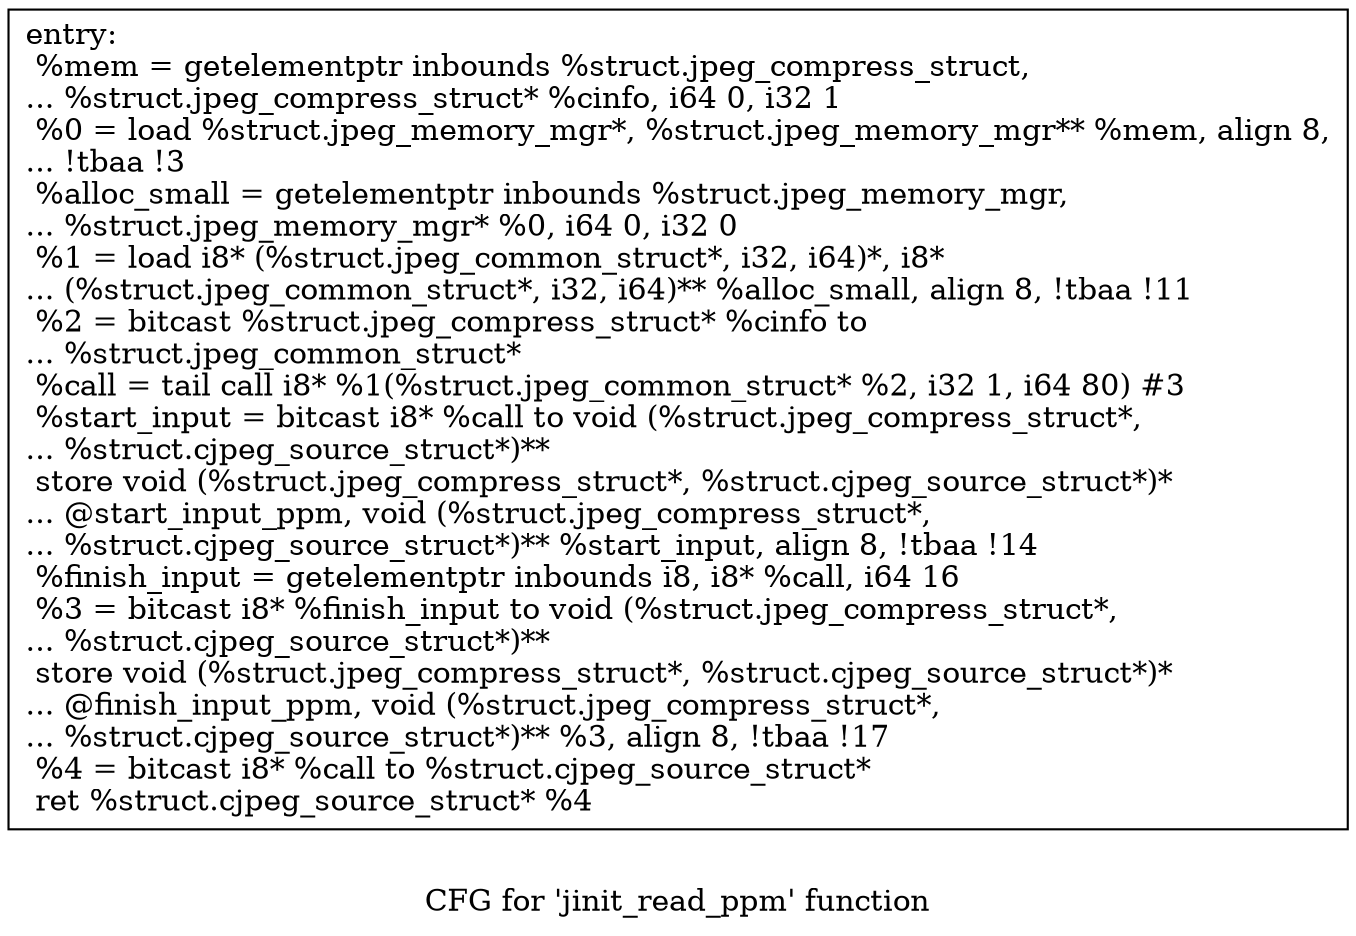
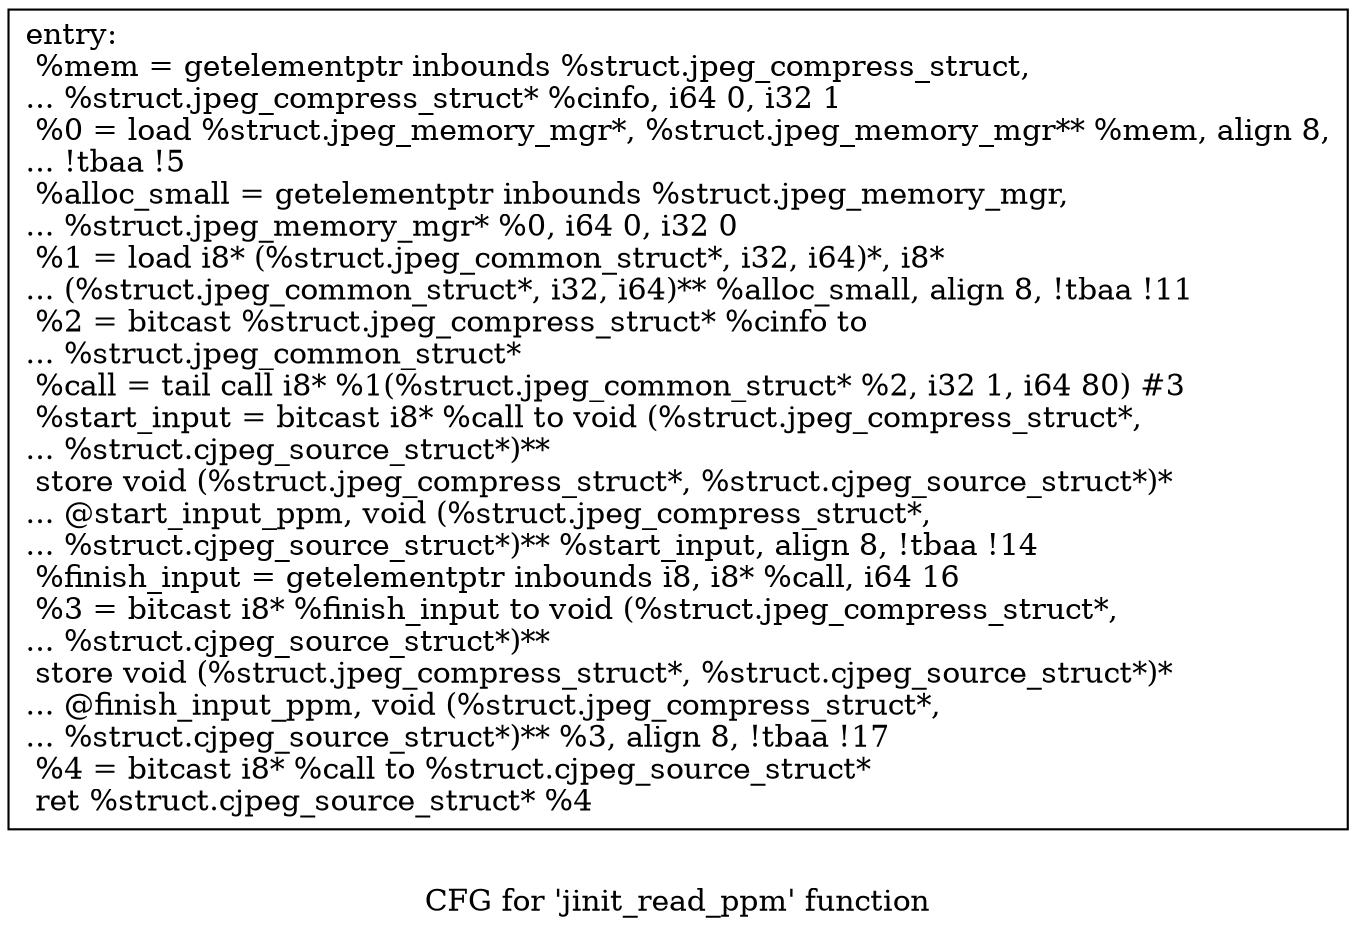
node "entry:": text "... !tbaa !3" -> "... !tbaa !5"
